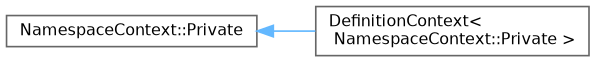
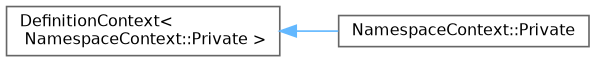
edge "DefinitionContext< NamespaceContext::Private >" -> "NamespaceContext::Private": reversed
